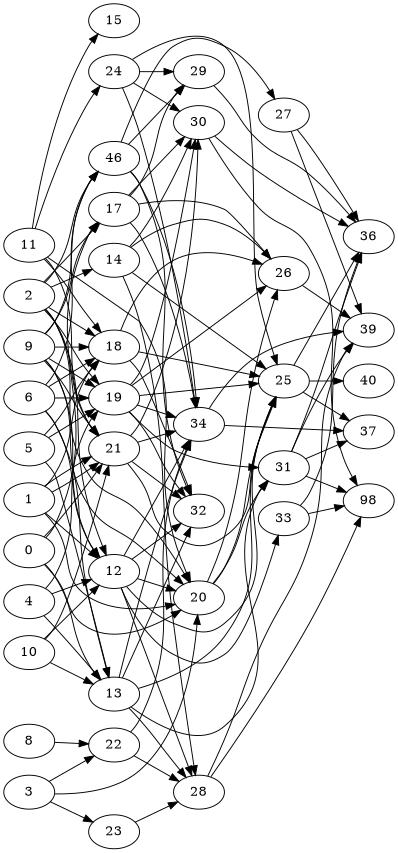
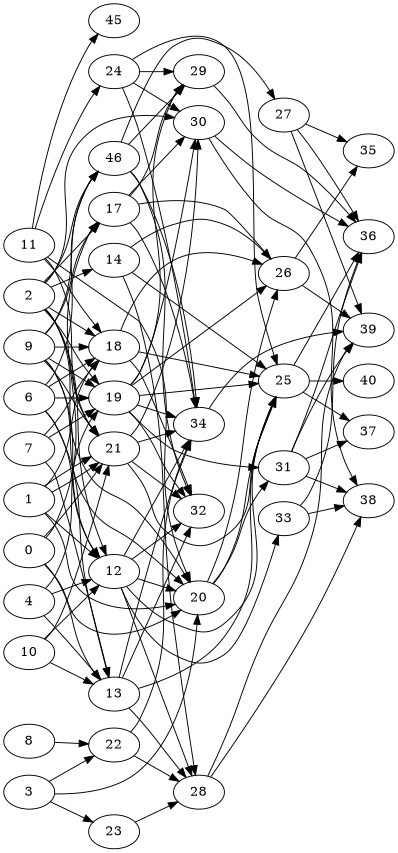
node "15": label "15" -> "45"
node "35": added
edge "14" -> "30": now "2" -> "30"
edge "19" -> "29": added
edge "34" -> "37": removed
node "5": label "5" -> "7"
node "98": label "98" -> "38"
edge "13" -> "31": removed
